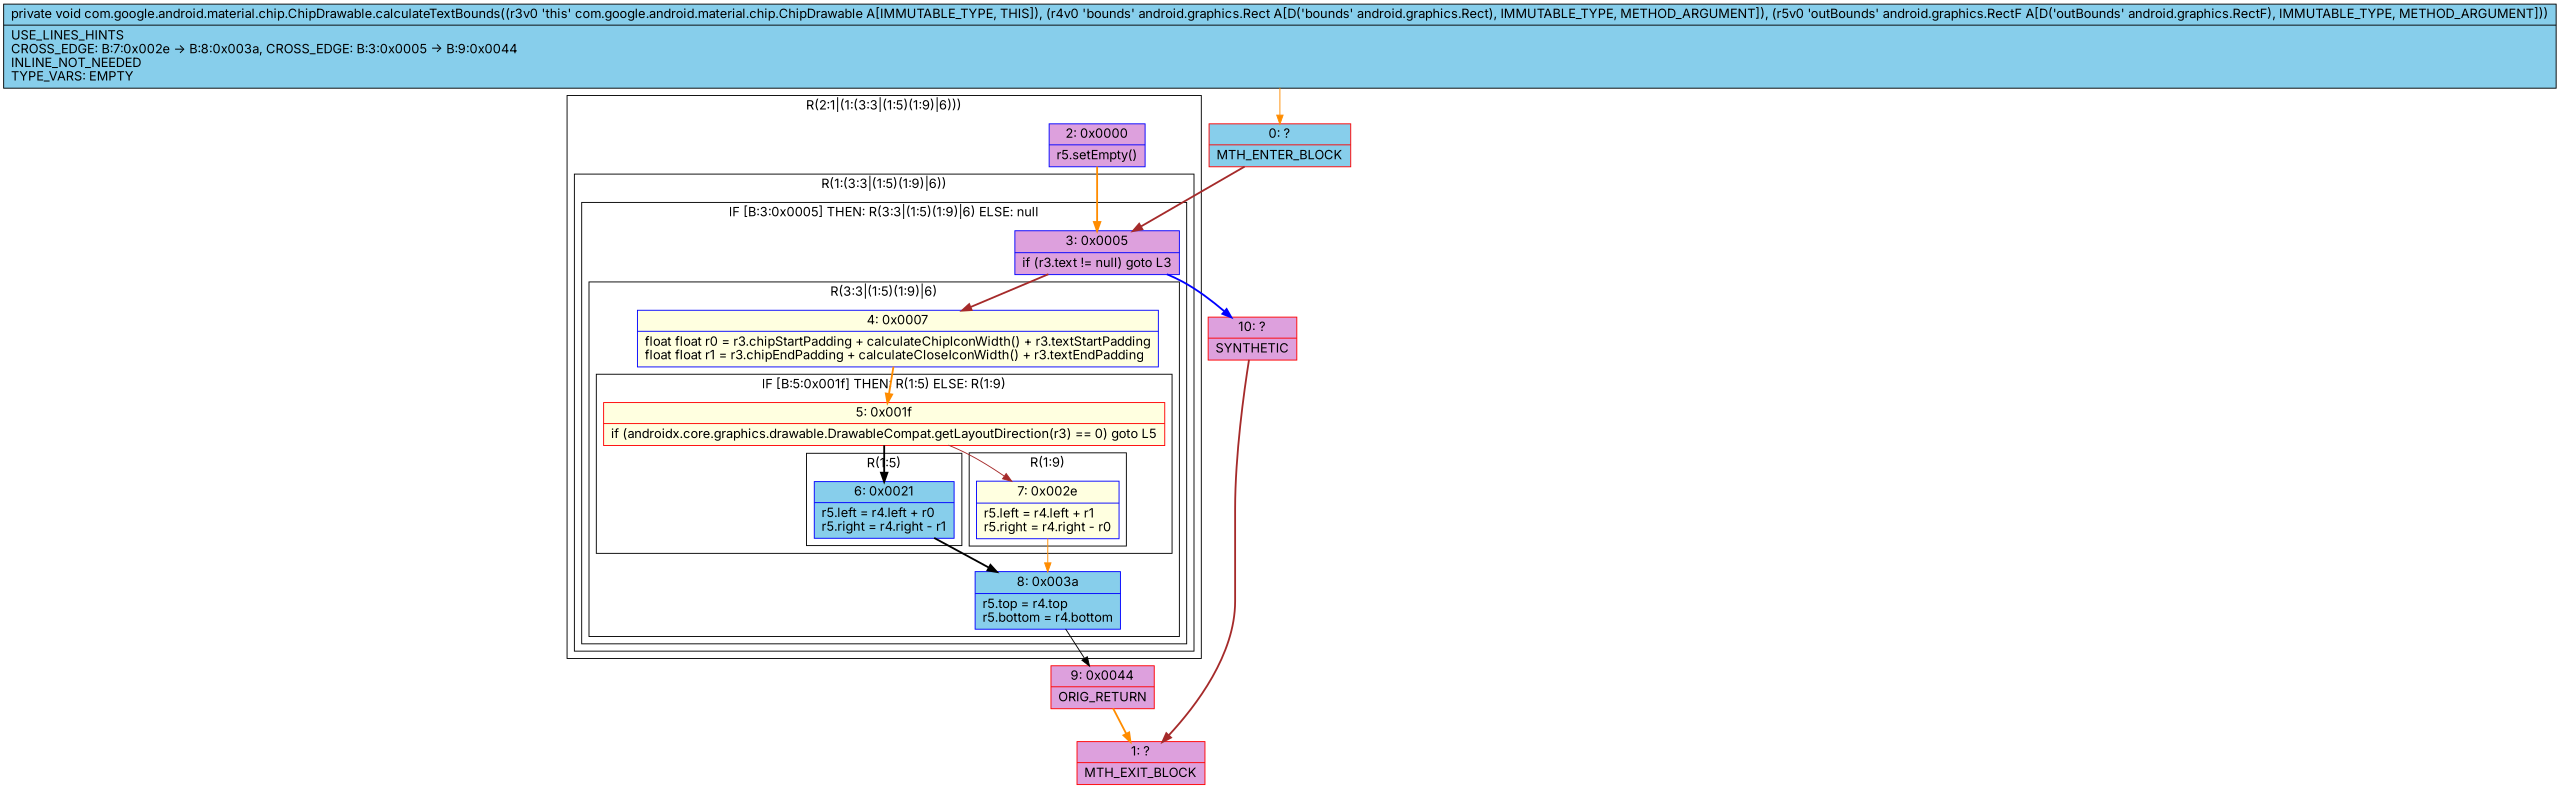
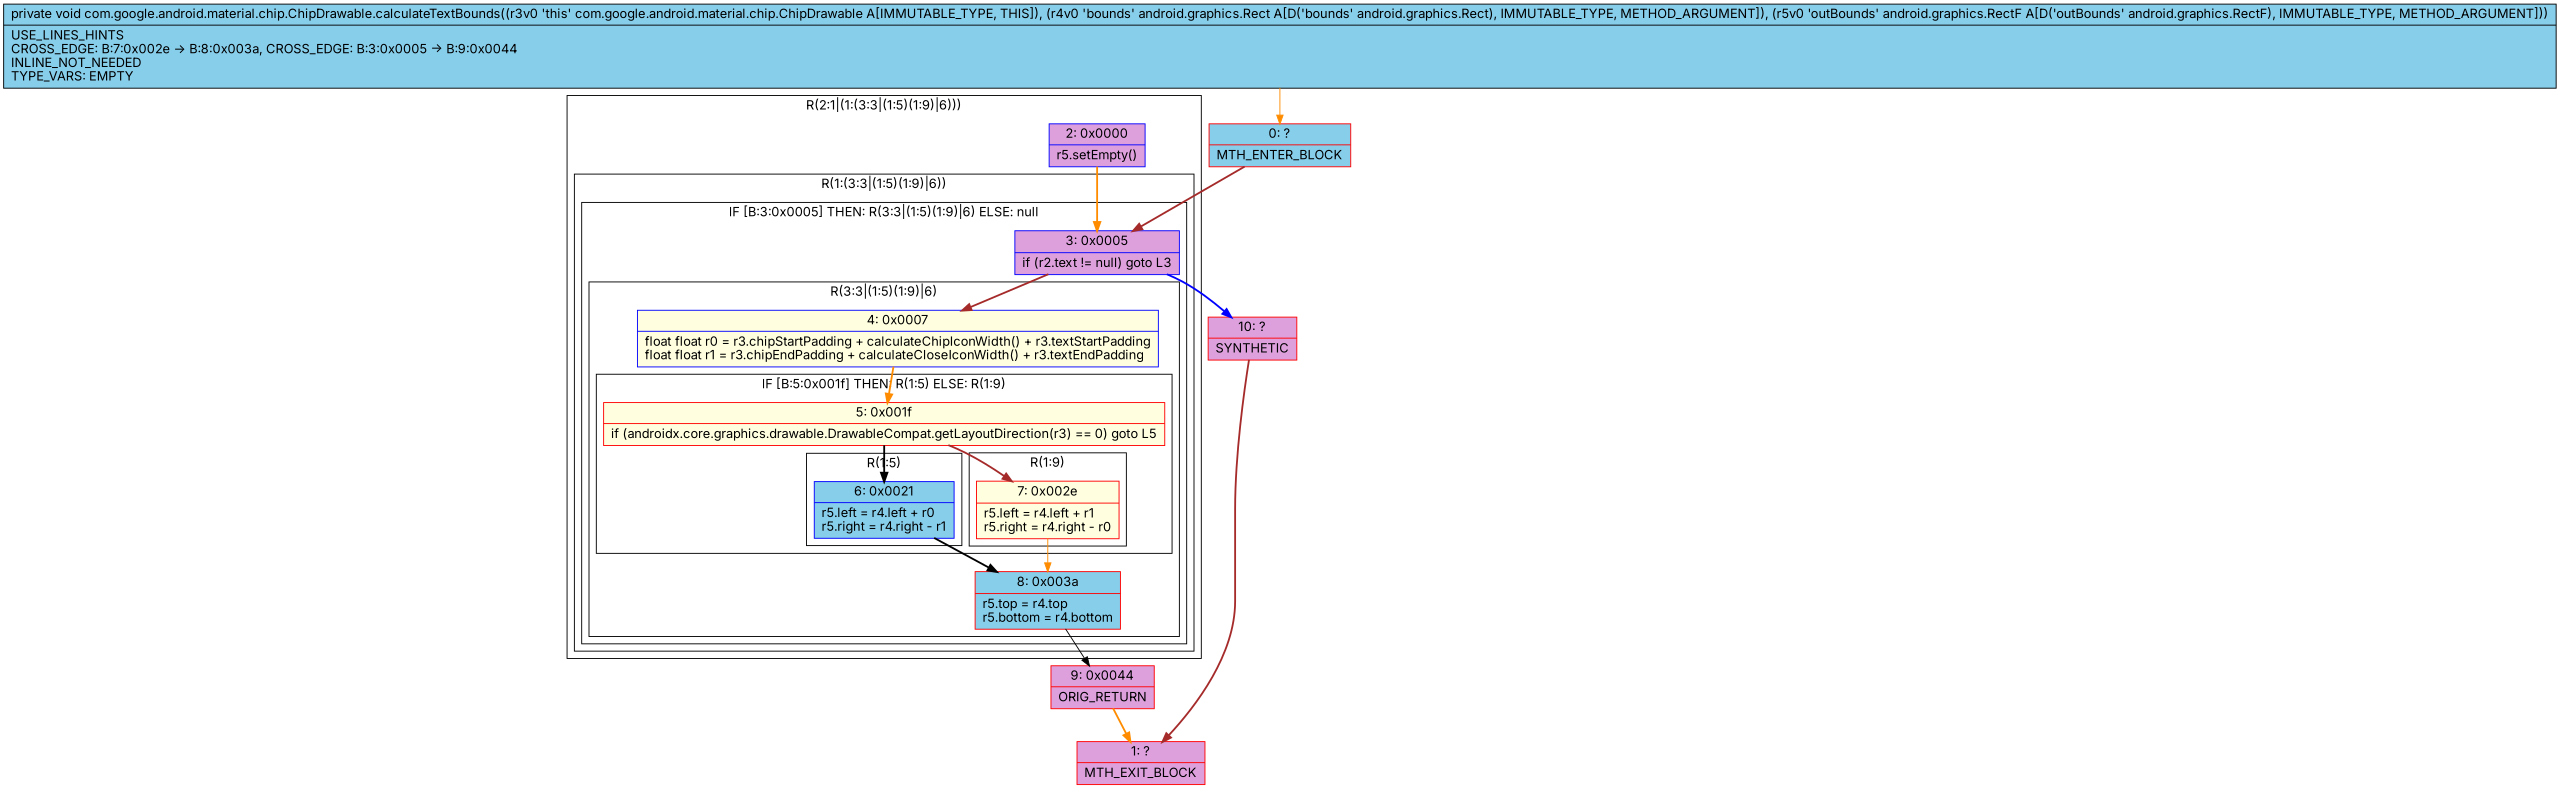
node "3: 0x0005": text "if (r3.text != null) goto L3" -> "if (r2.text != null) goto L3"
edge "5: 0x001f" -> "7: 0x002e": style solid -> bold
node "7: 0x002e": color blue -> red
node "8: 0x003a": color blue -> red
